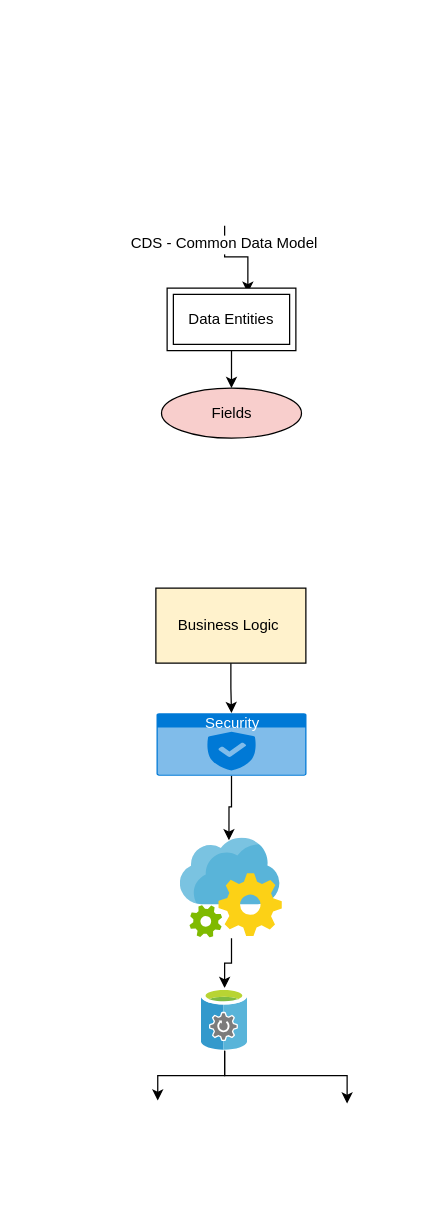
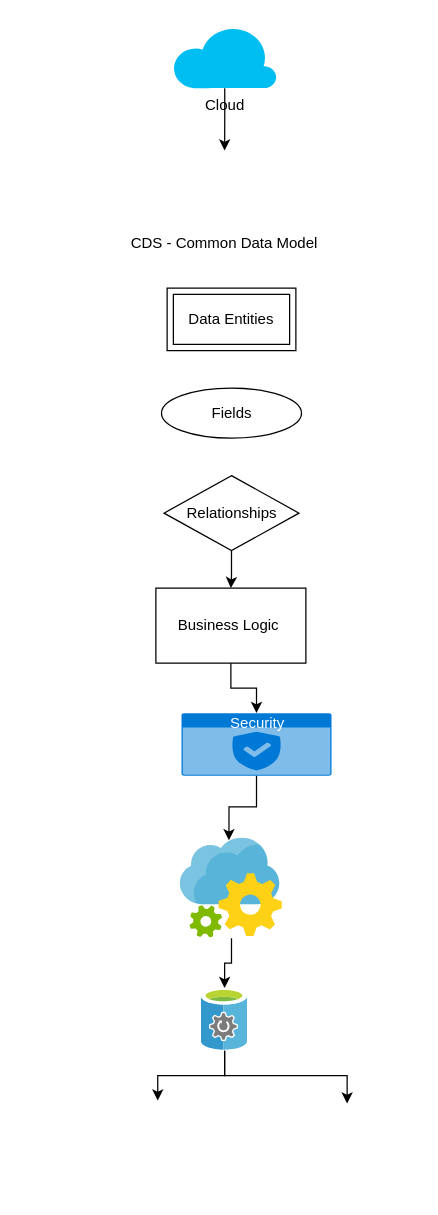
node "Cloud": added
edge "Cloud" -> "CDS - Common Data Model": added
edge "CDS - Common Data Model" -> "Data Entities": removed
edge "Data Entities" -> "Fields": removed
node "Fields": fillcolor #f8cecc -> #ffffff
node "Relationships": added
edge "Relationships" -> "Business Logic": added
node "Business Logic": fillcolor #fff2cc -> #ffffff
node "Security": moved (231, 744) -> (256, 744)
